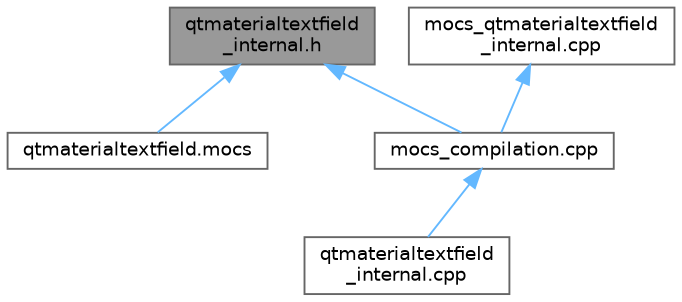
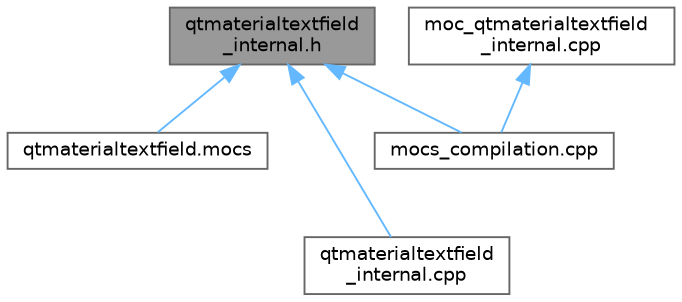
node "mocs_qtmaterialtextfield _internal.cpp": label "mocs_qtmaterialtextfield _internal.cpp" -> "moc_qtmaterialtextfield _internal.cpp"
edge "qtmaterialtextfield _internal.cpp" -> "mocs_compilation.cpp": now "qtmaterialtextfield _internal.cpp" -> "qtmaterialtextfield _internal.h"
